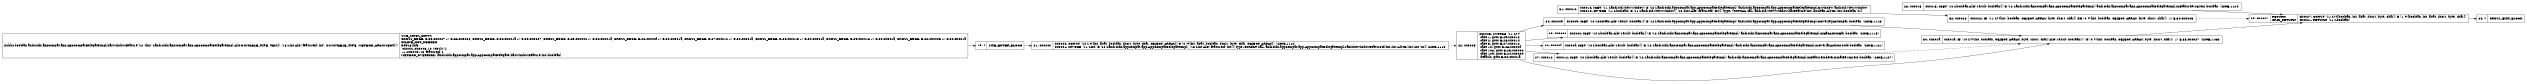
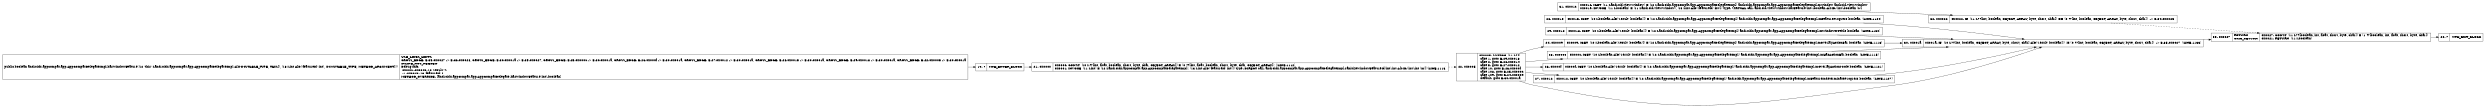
edge "28: 0x0015" -> "35: 0x0027": now "28: 0x0015" -> "30: 0x001a"
node "20: ?": text "CROSS_EXIT_BLOCK" -> "MTH_EXIT_BLOCK"
node "29: 0x0018": added
edge "25: 0x000c" -> "30: 0x001a": added
edge "27: 0x0012" -> "30: 0x001a": style dashed -> solid
